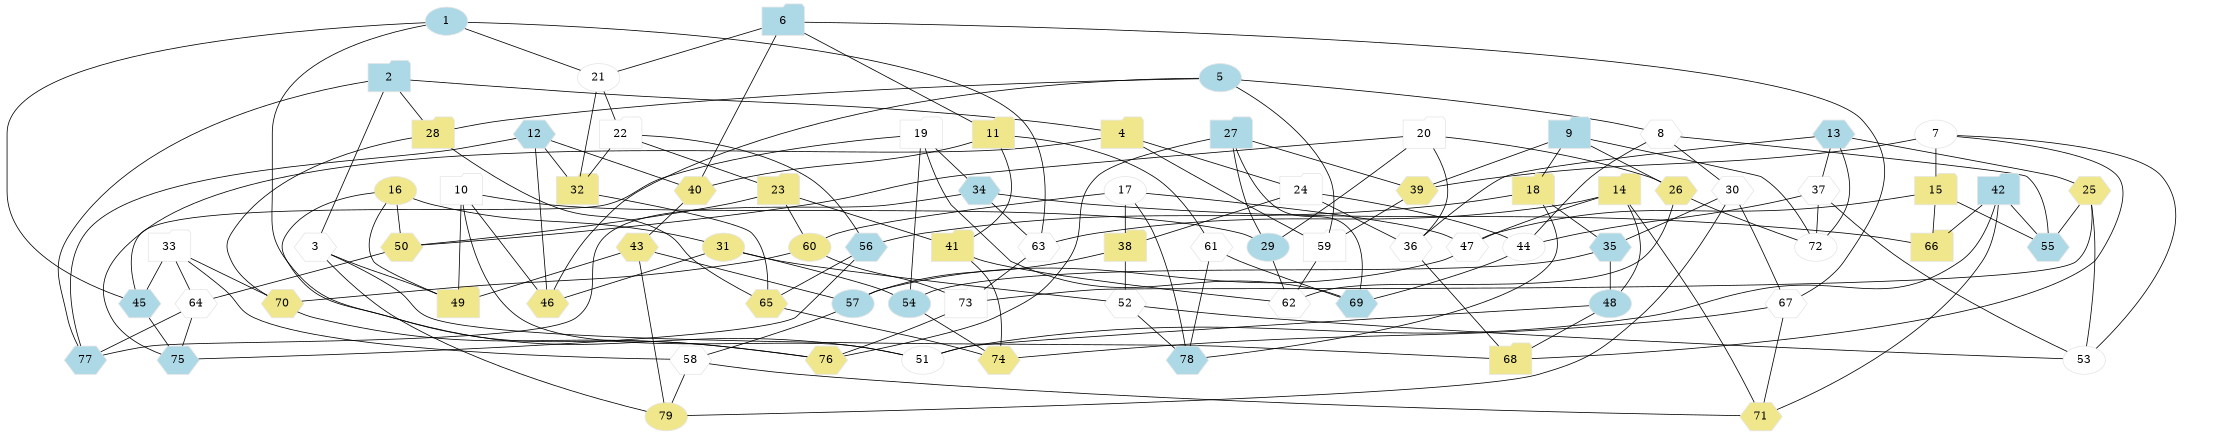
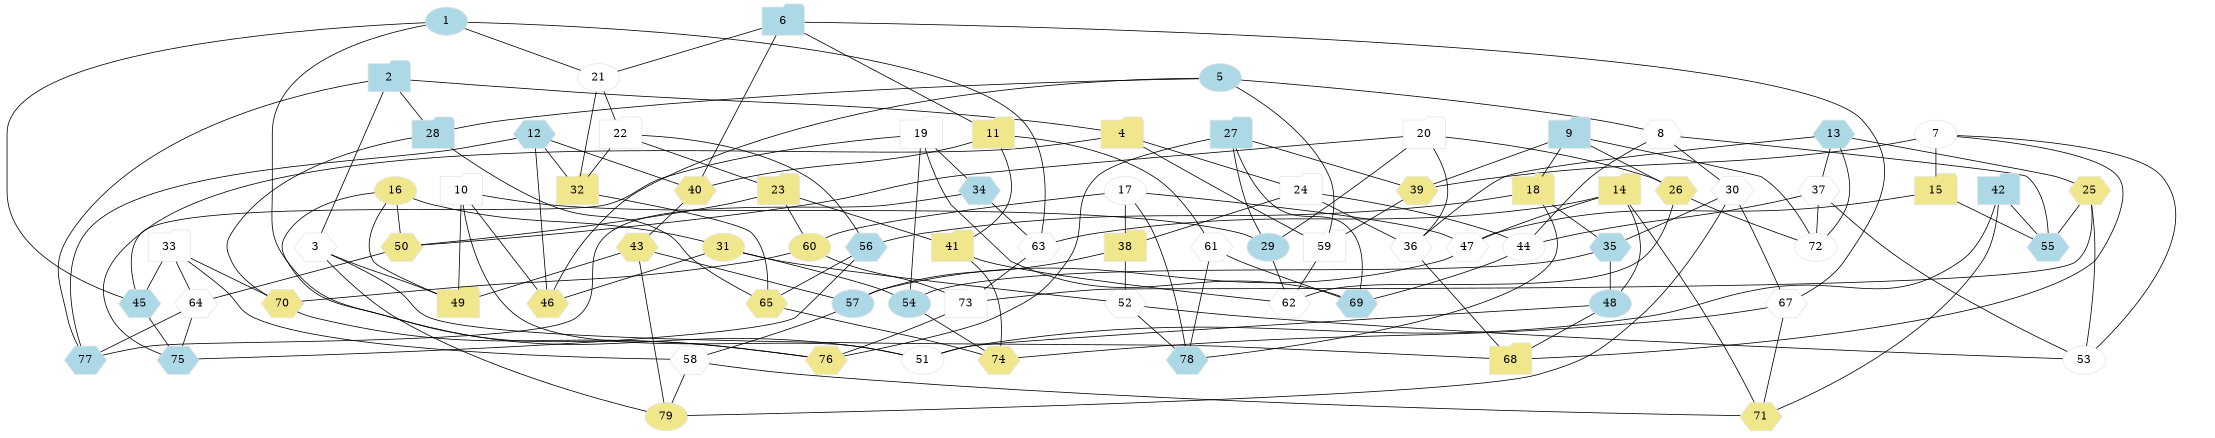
node "28": fillcolor khaki -> lightblue
node "66": removed
